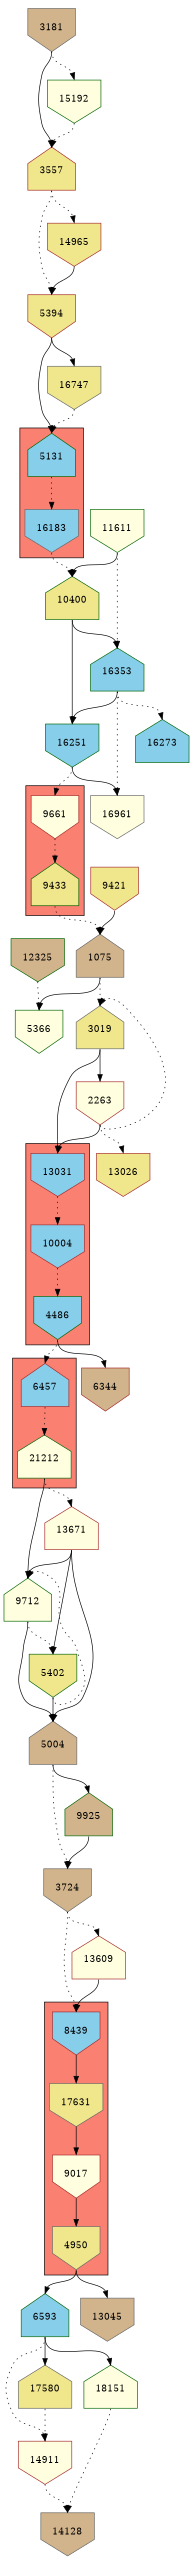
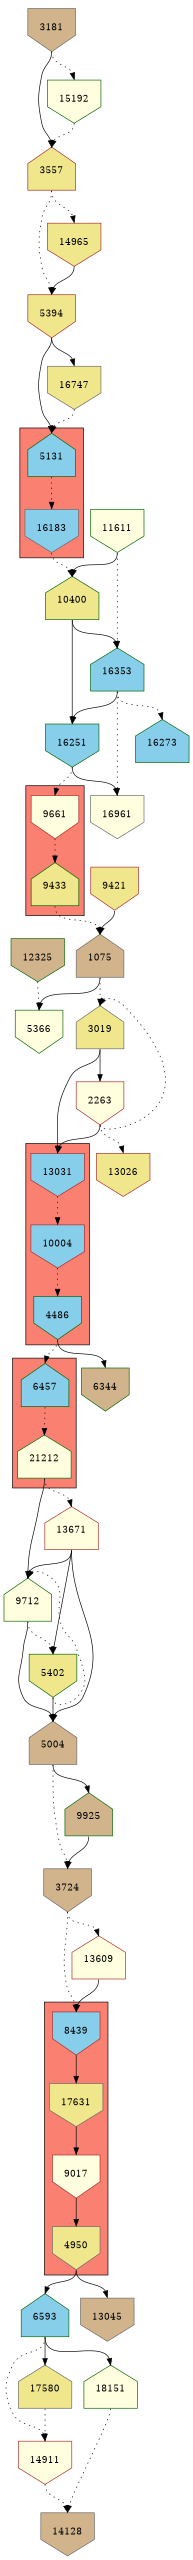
node "6457": color brown -> darkgreen
node "6344": color brown -> darkgreen
